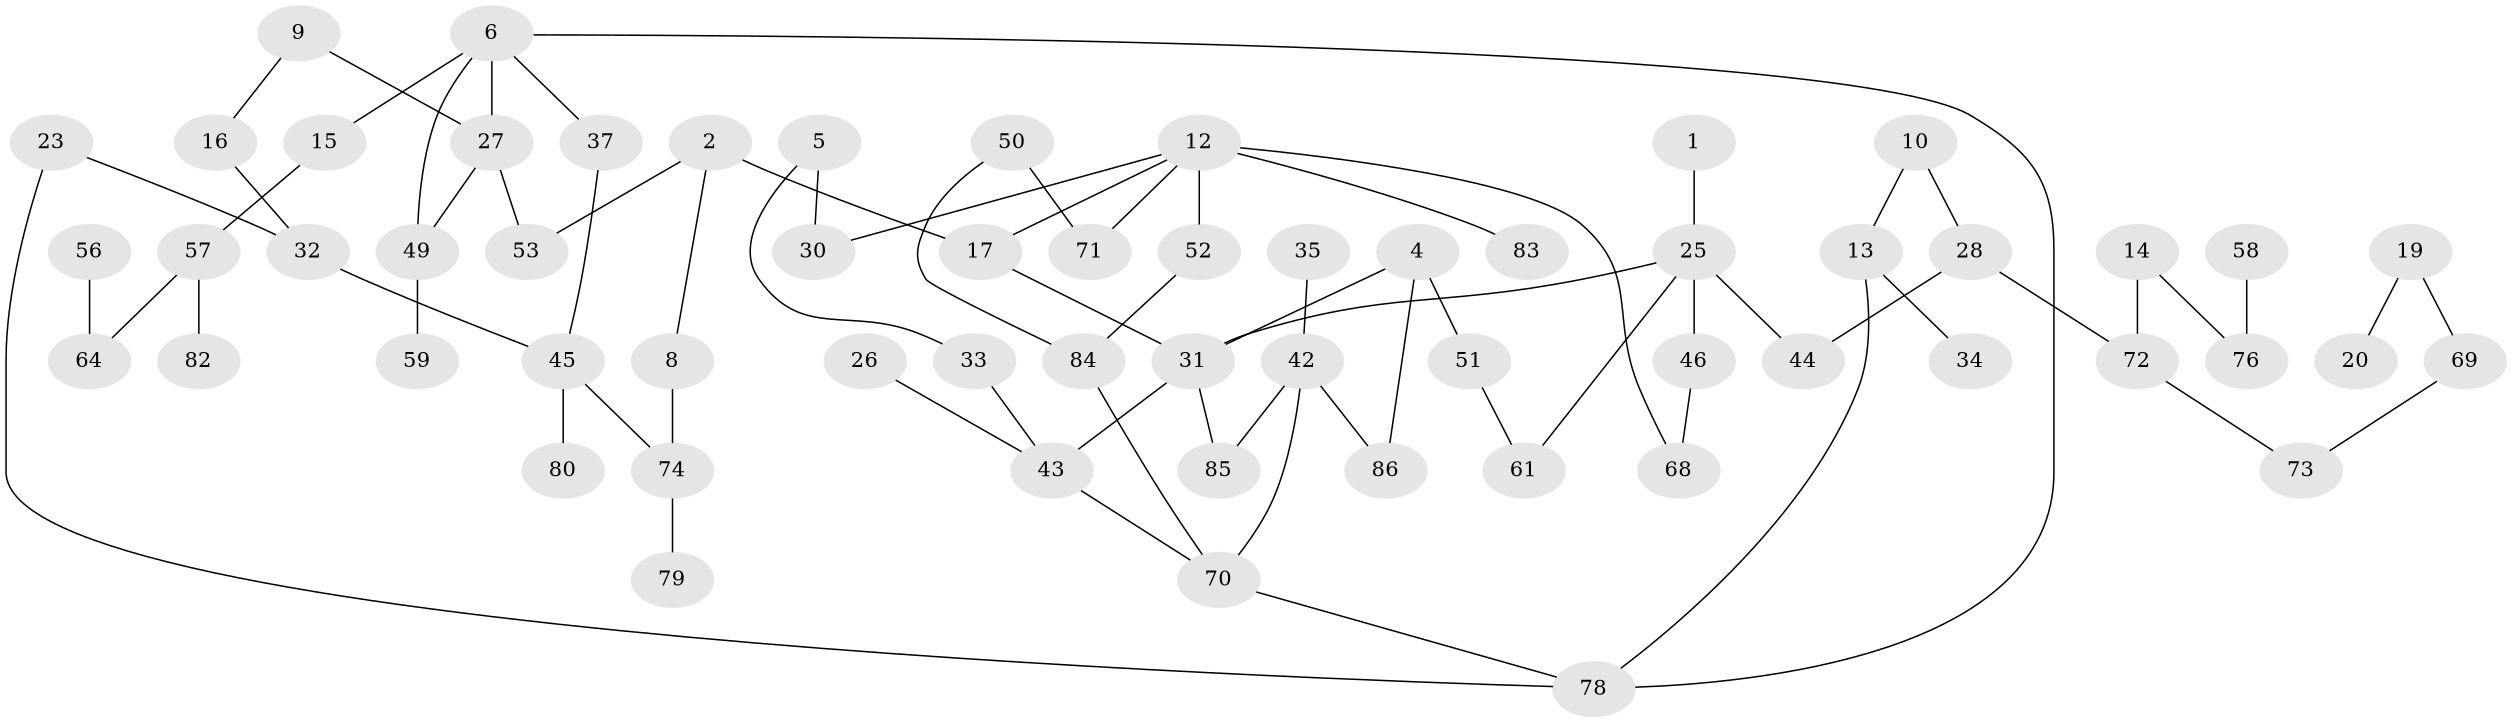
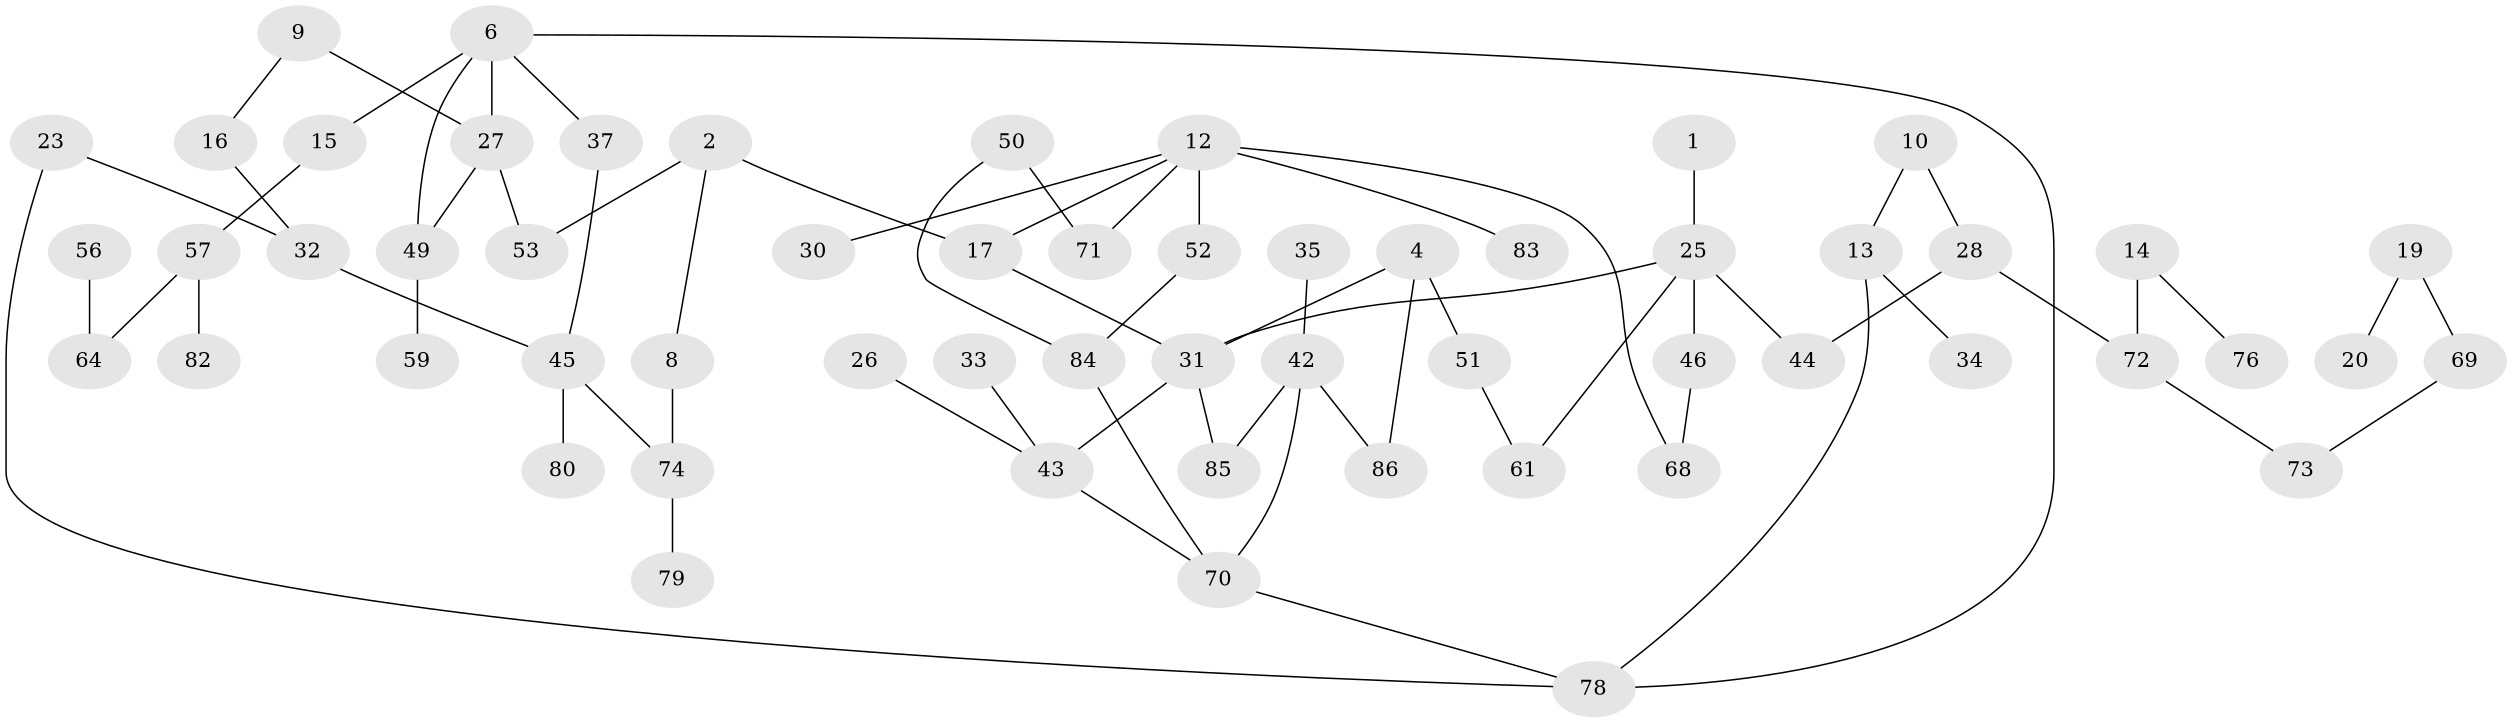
node "5": removed
node "58": removed
